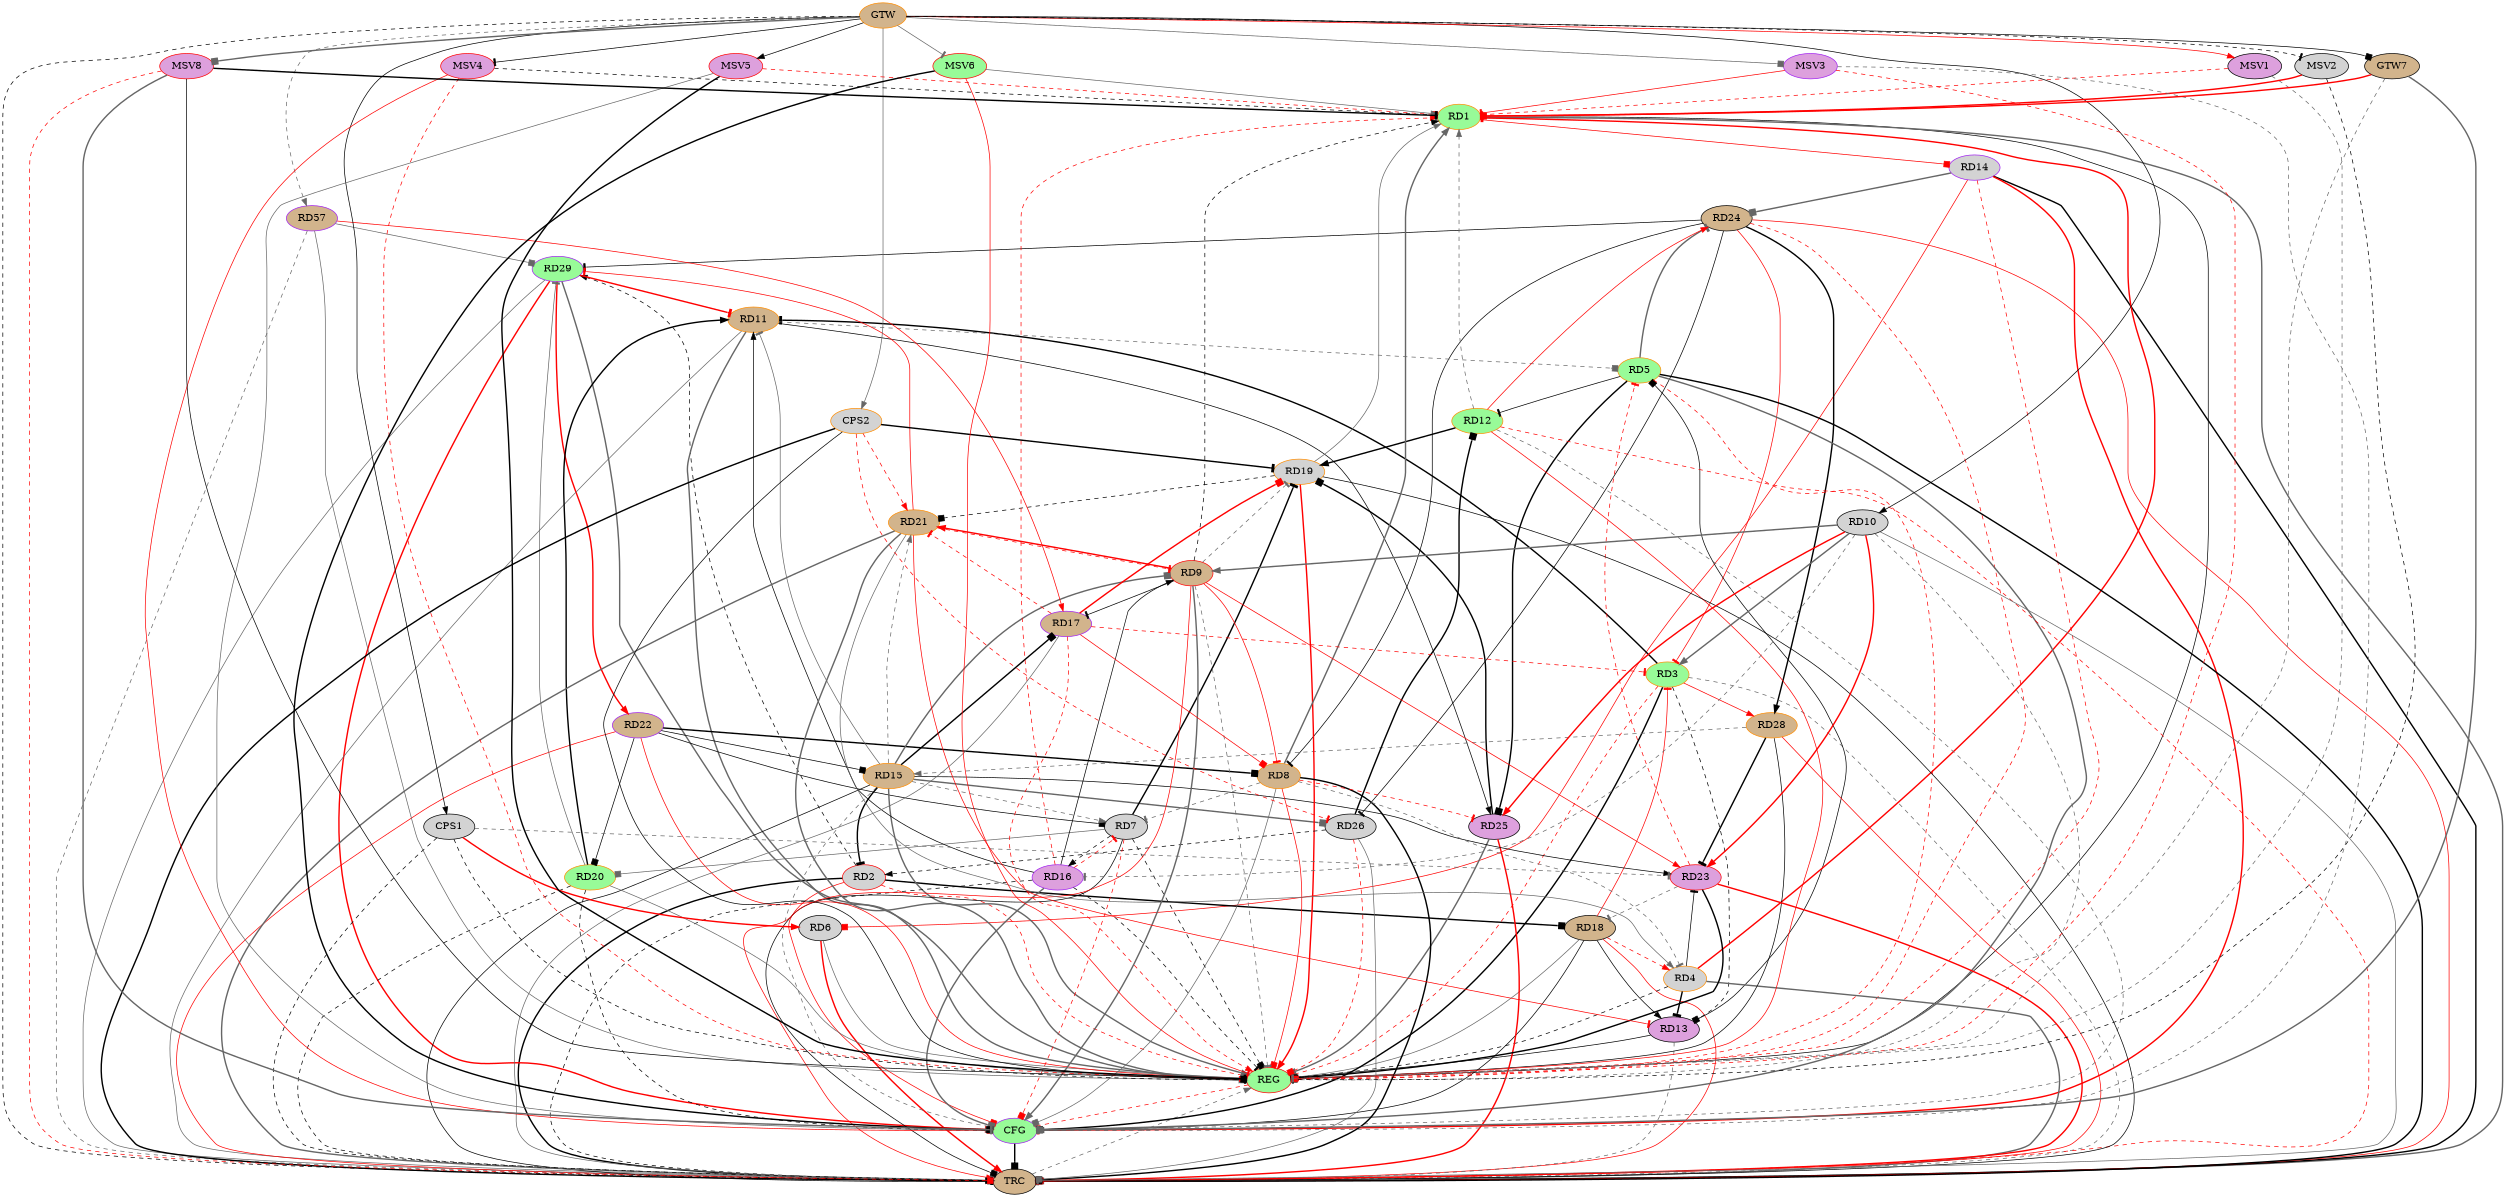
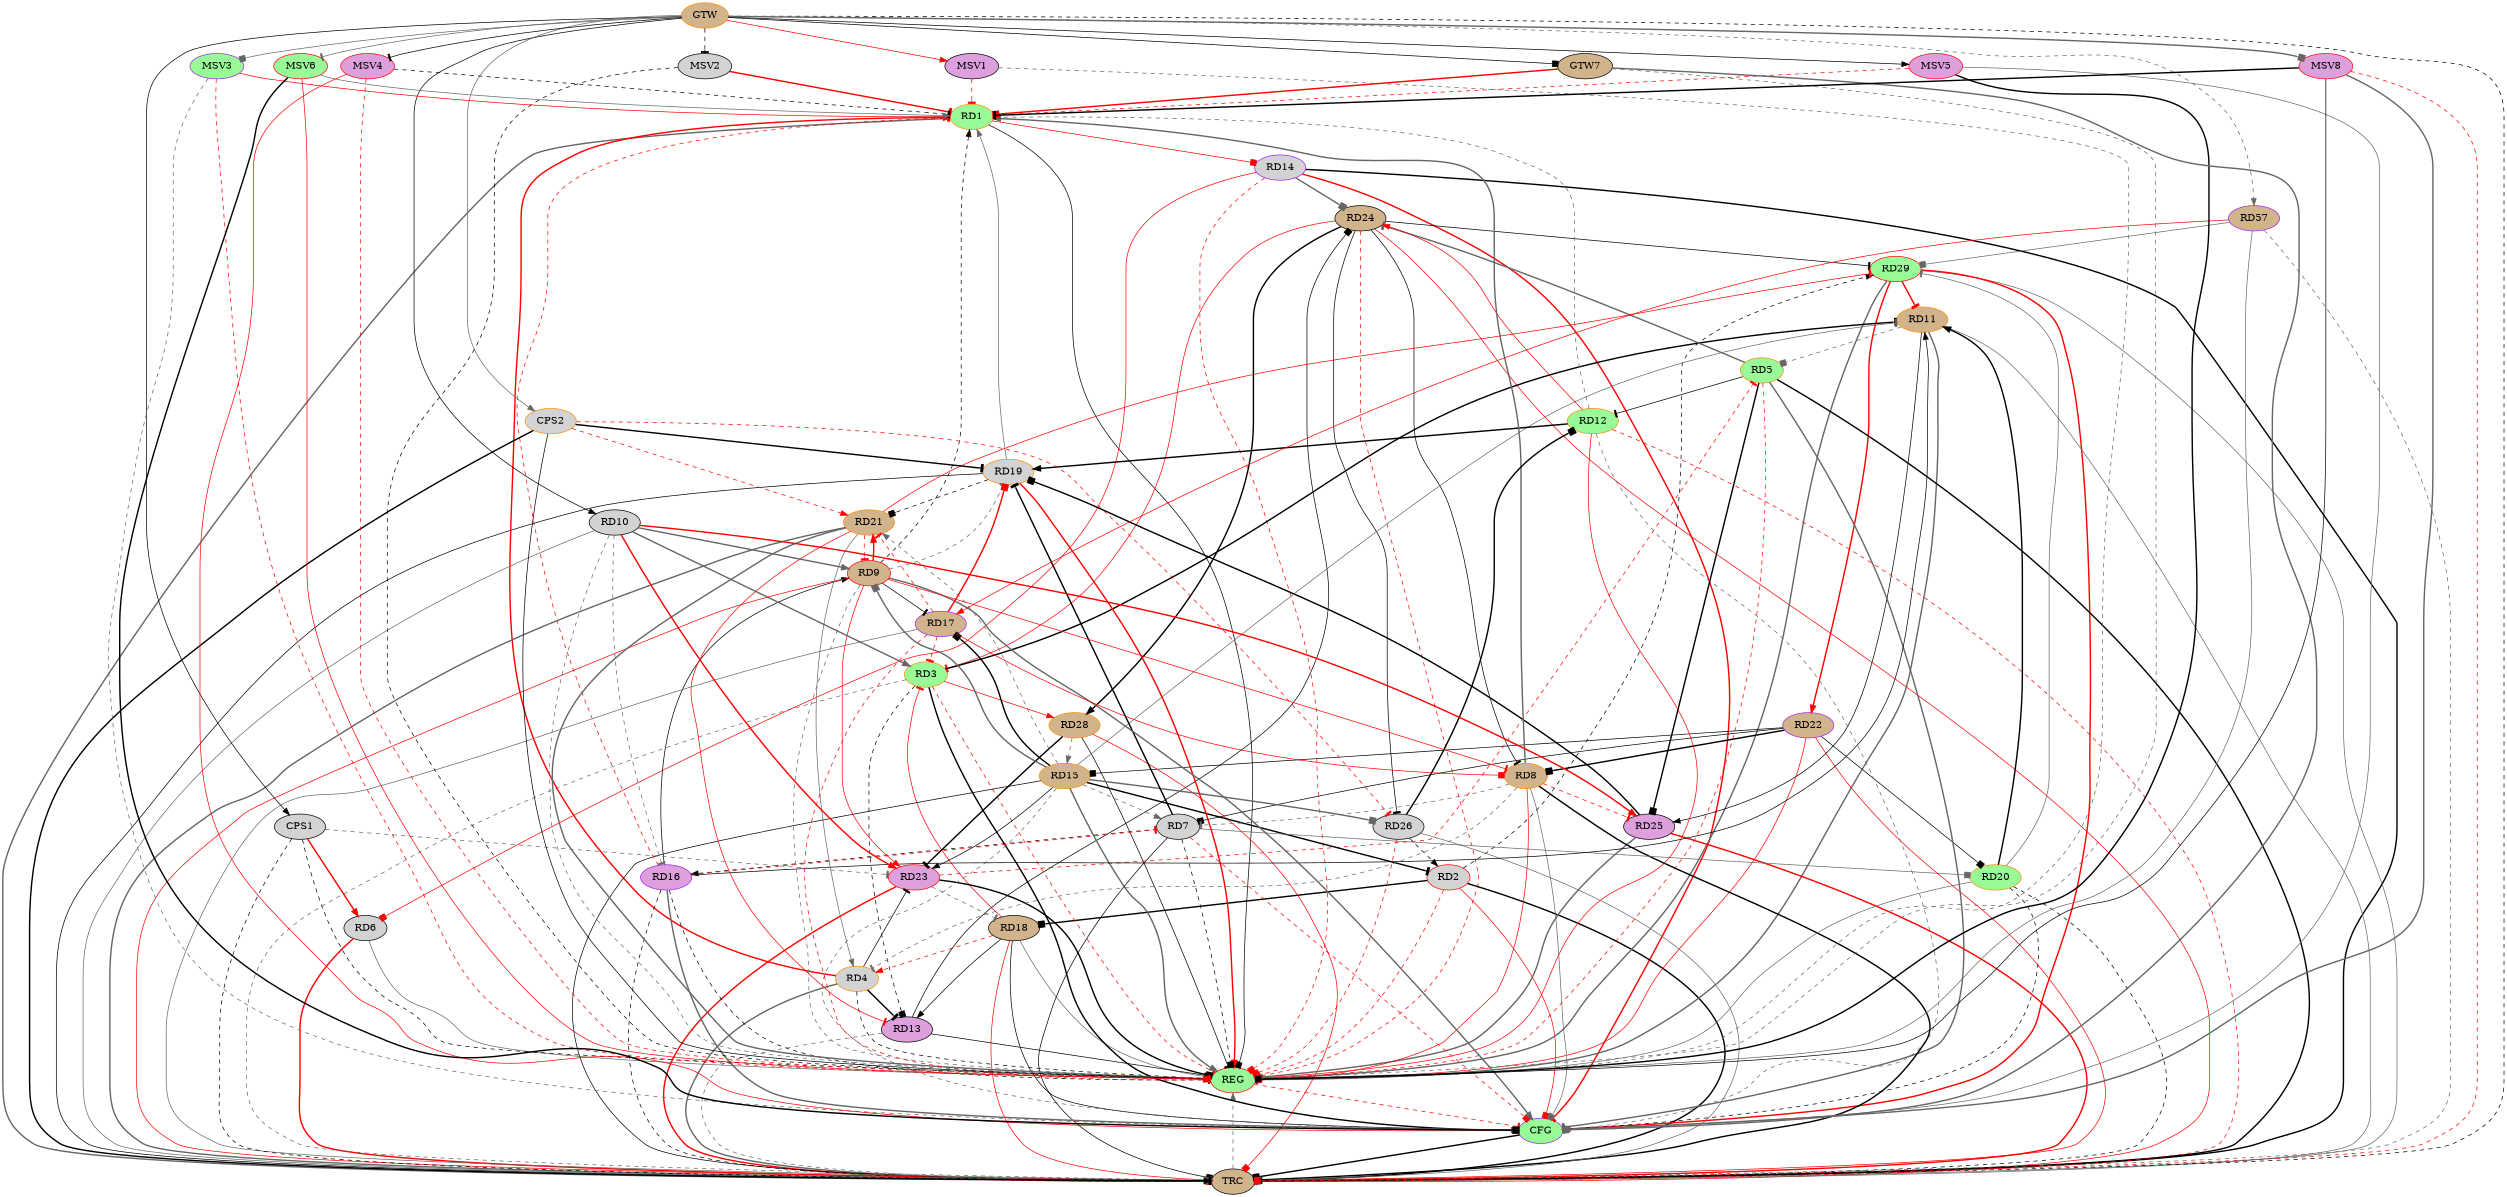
node "MSV3": fillcolor plum -> palegreen
node "RD29": color purple -> red
edge "RD13" -> "RD5": now "RD13" -> "RD24"
